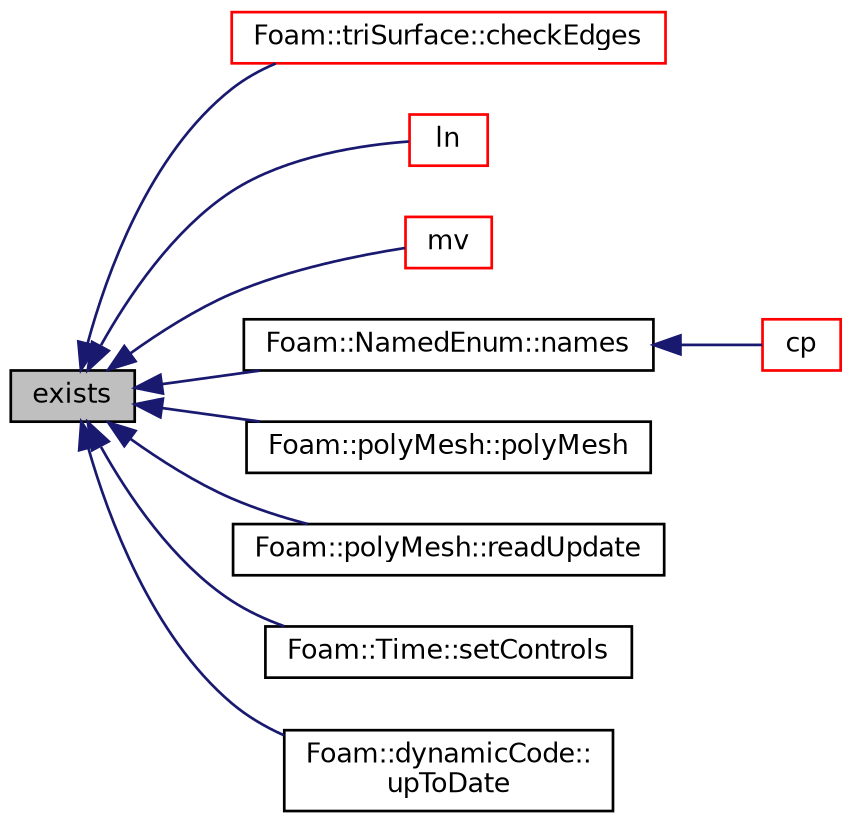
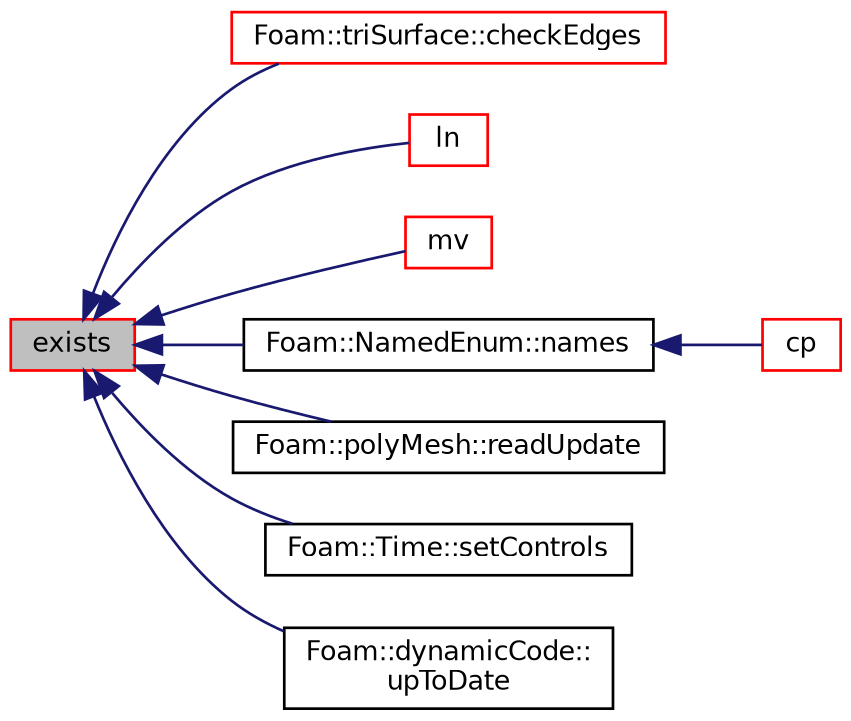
node "exists": color black -> red
node "Foam::polyMesh::polyMesh": removed
